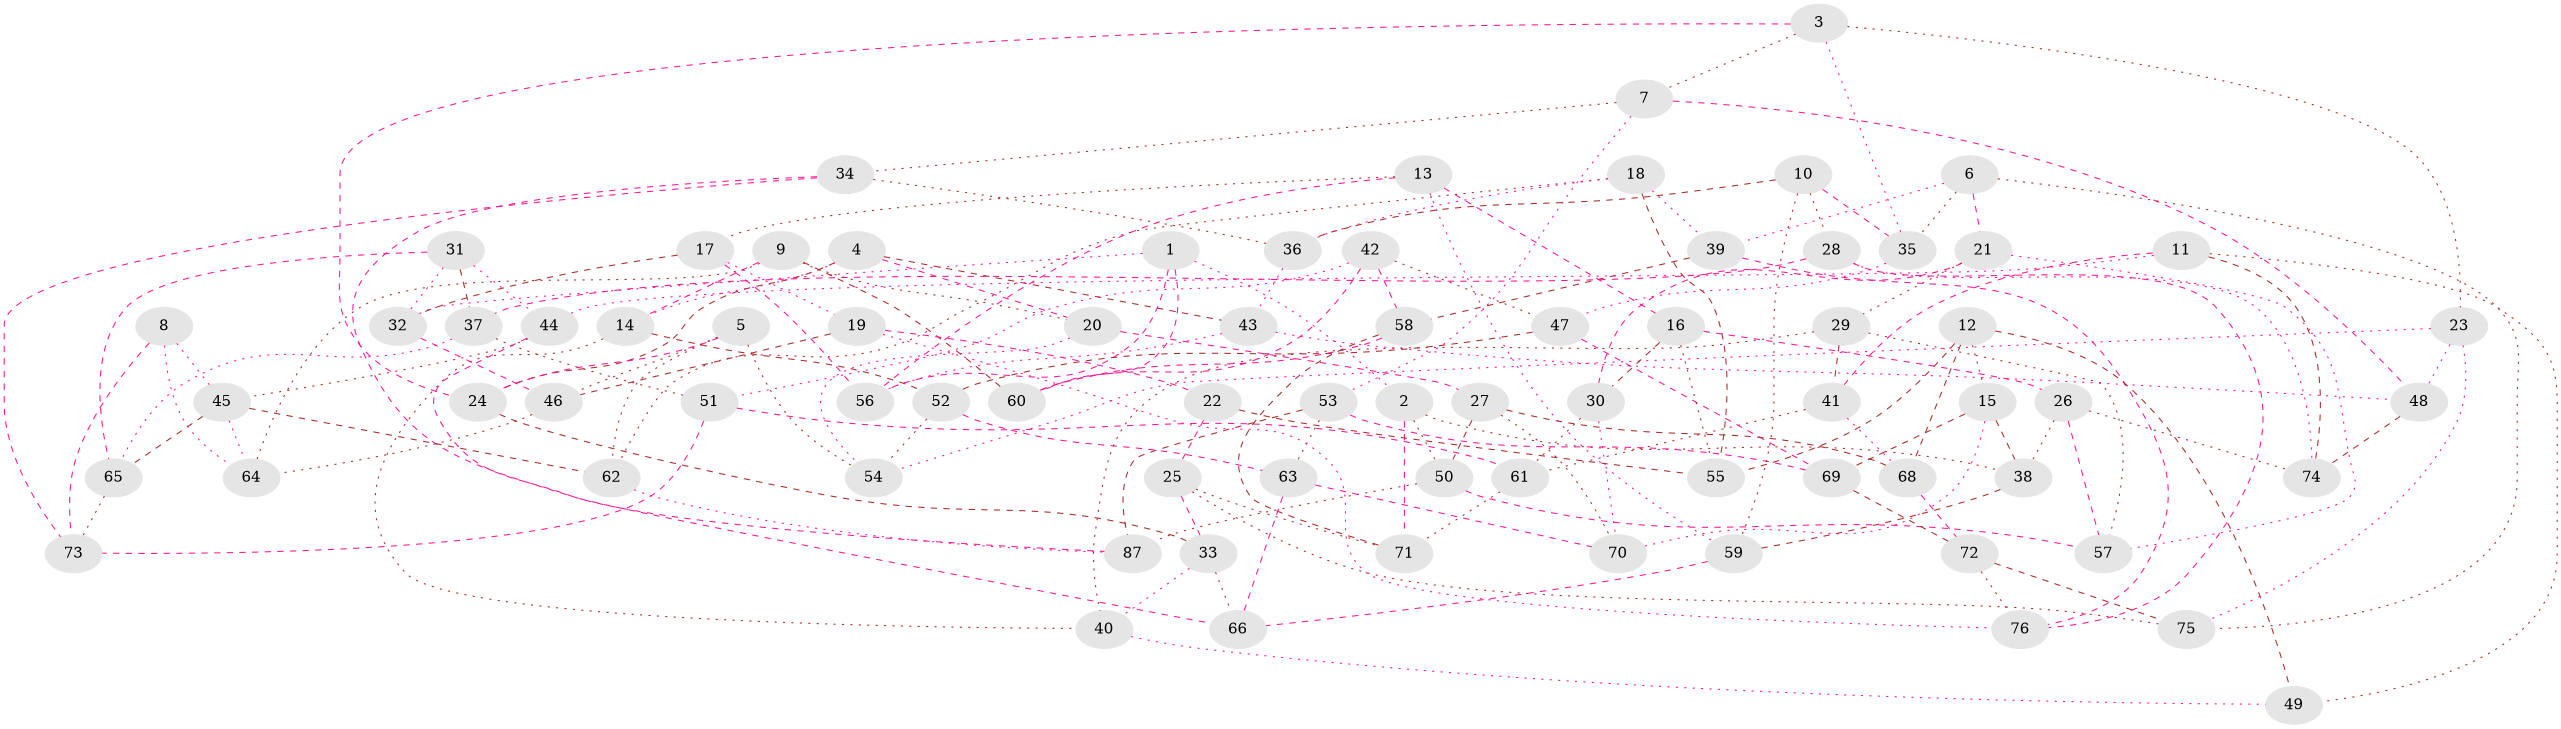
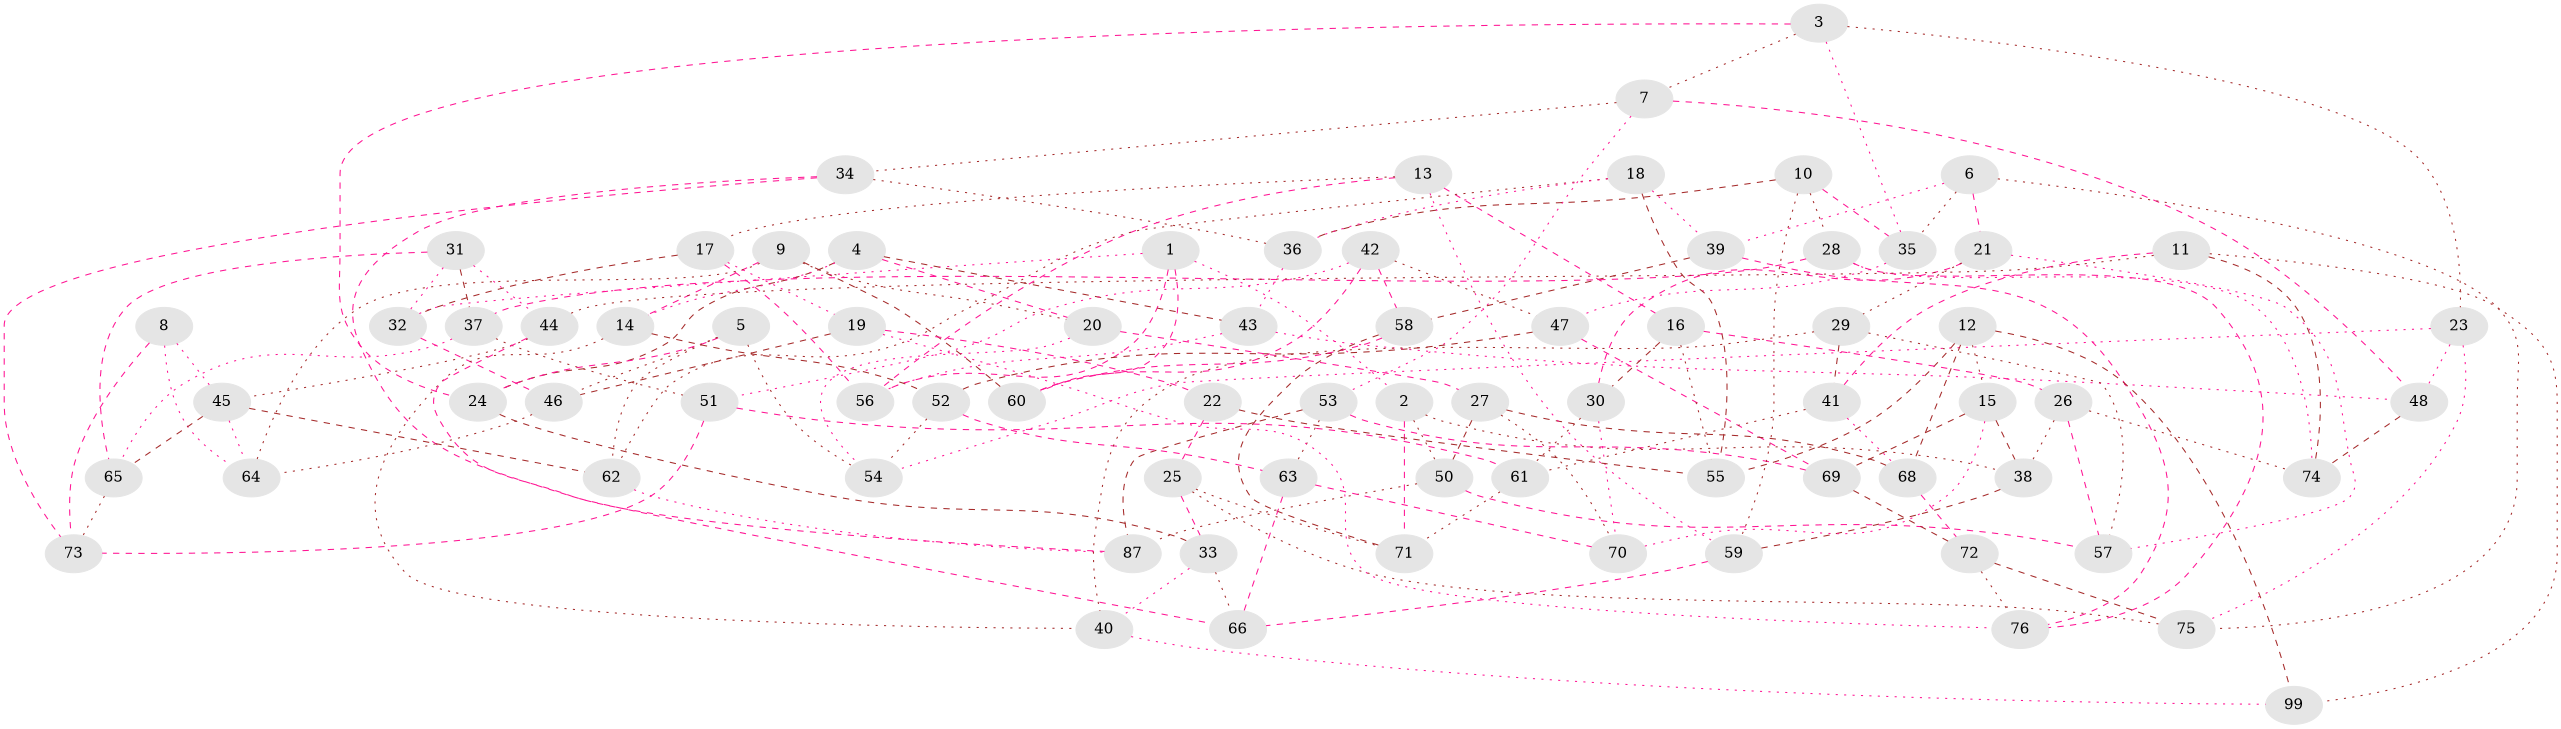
edge "11" -- "44": color deeppink -> brown
node "49": label "49" -> "99"
